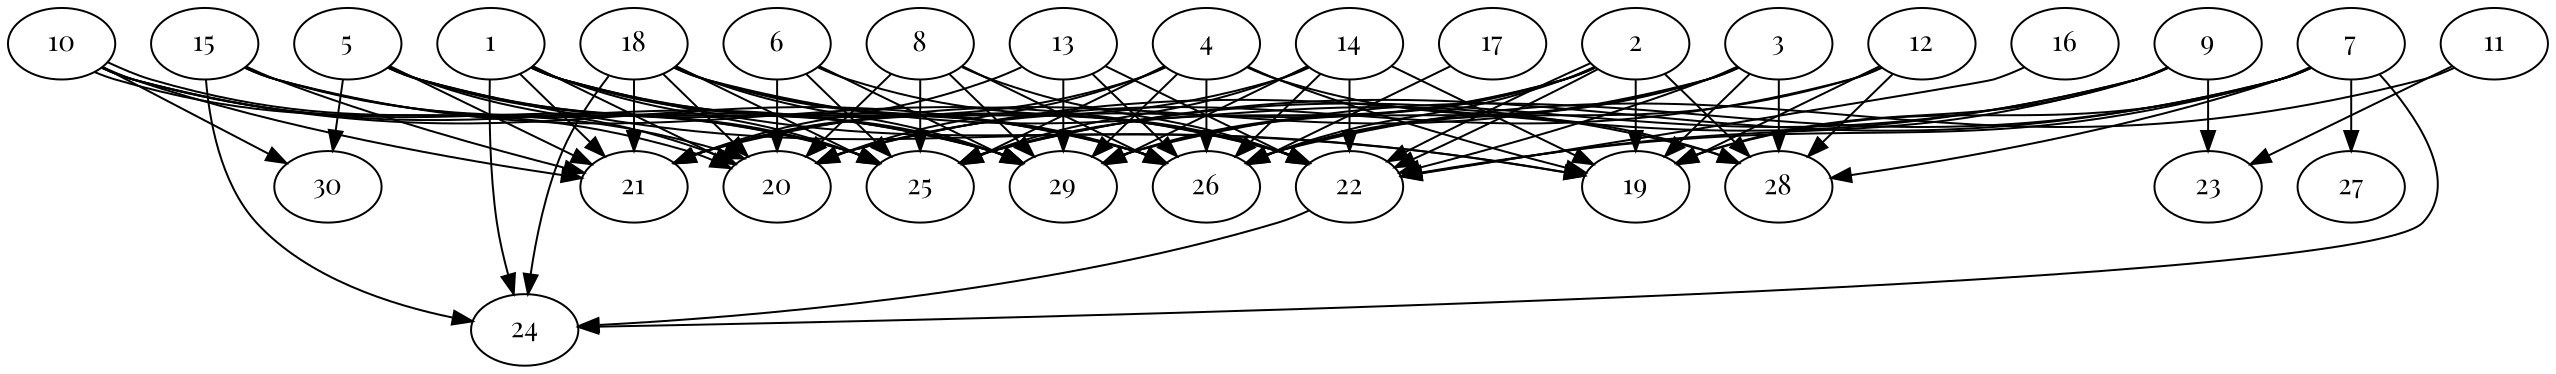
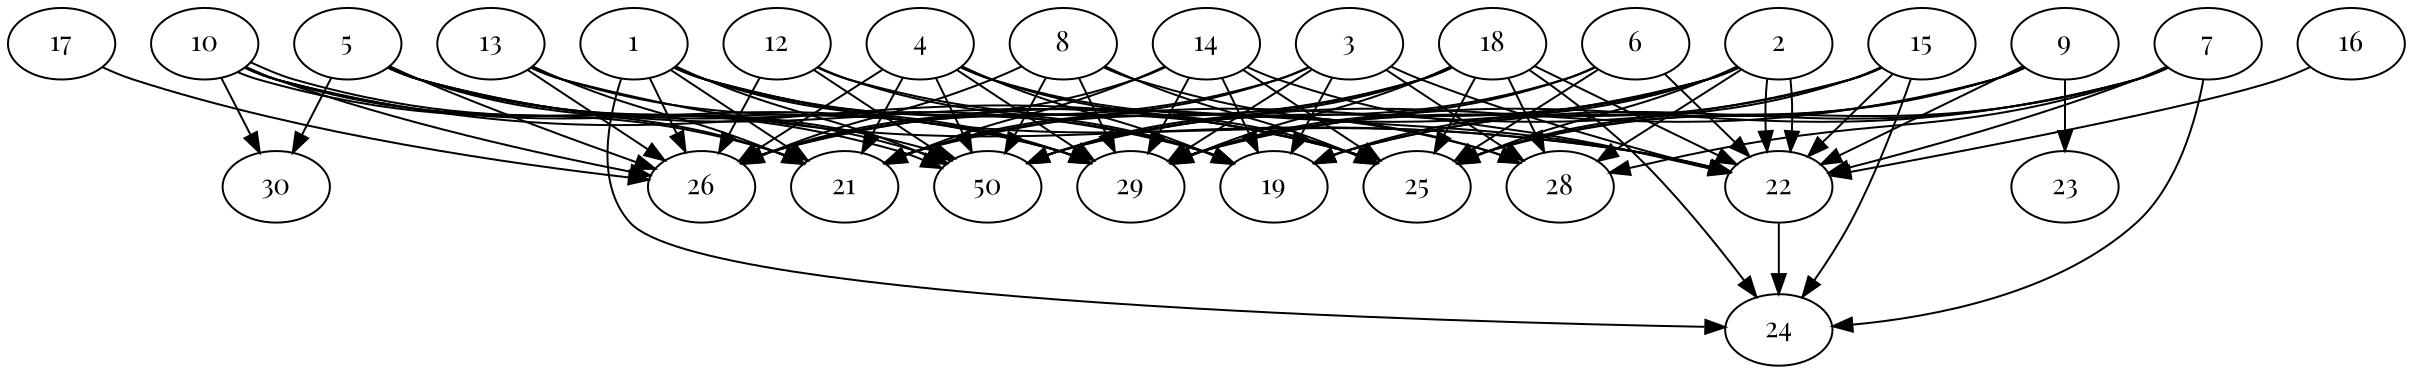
node "11": removed
node "20": label "20" -> "50"
node "27": removed
